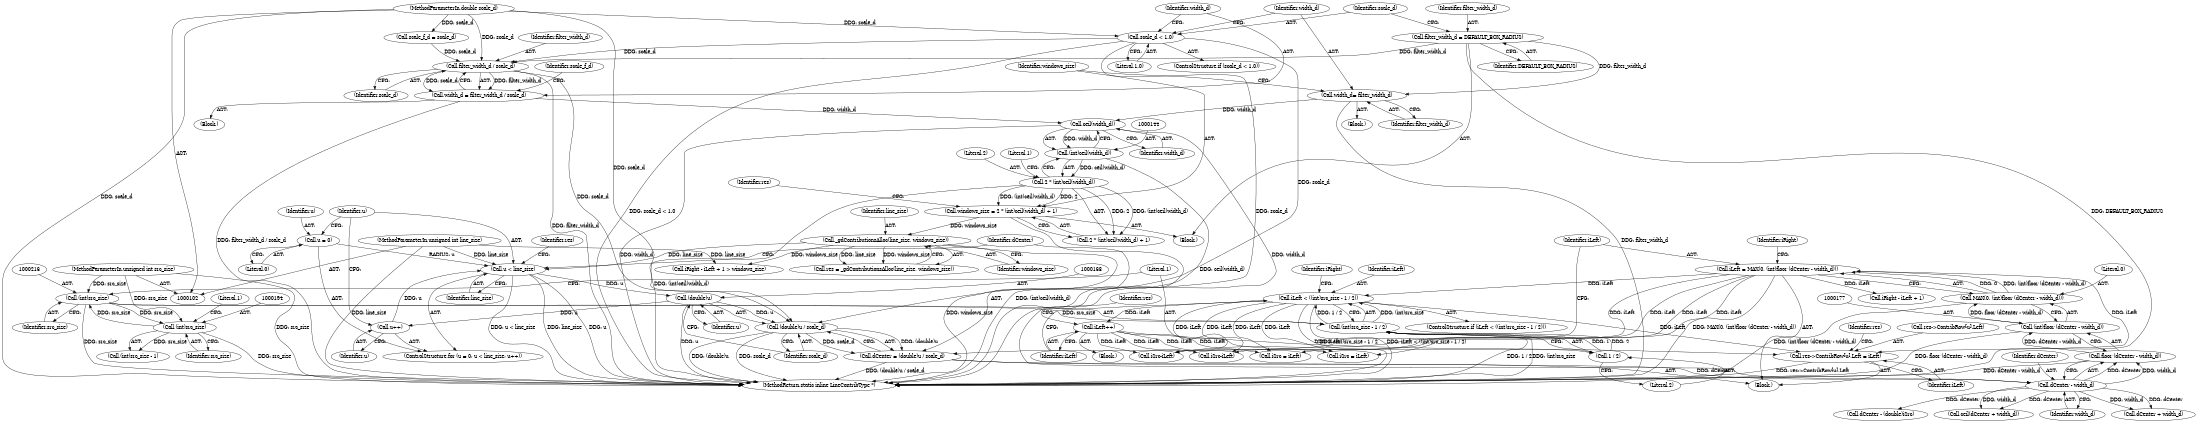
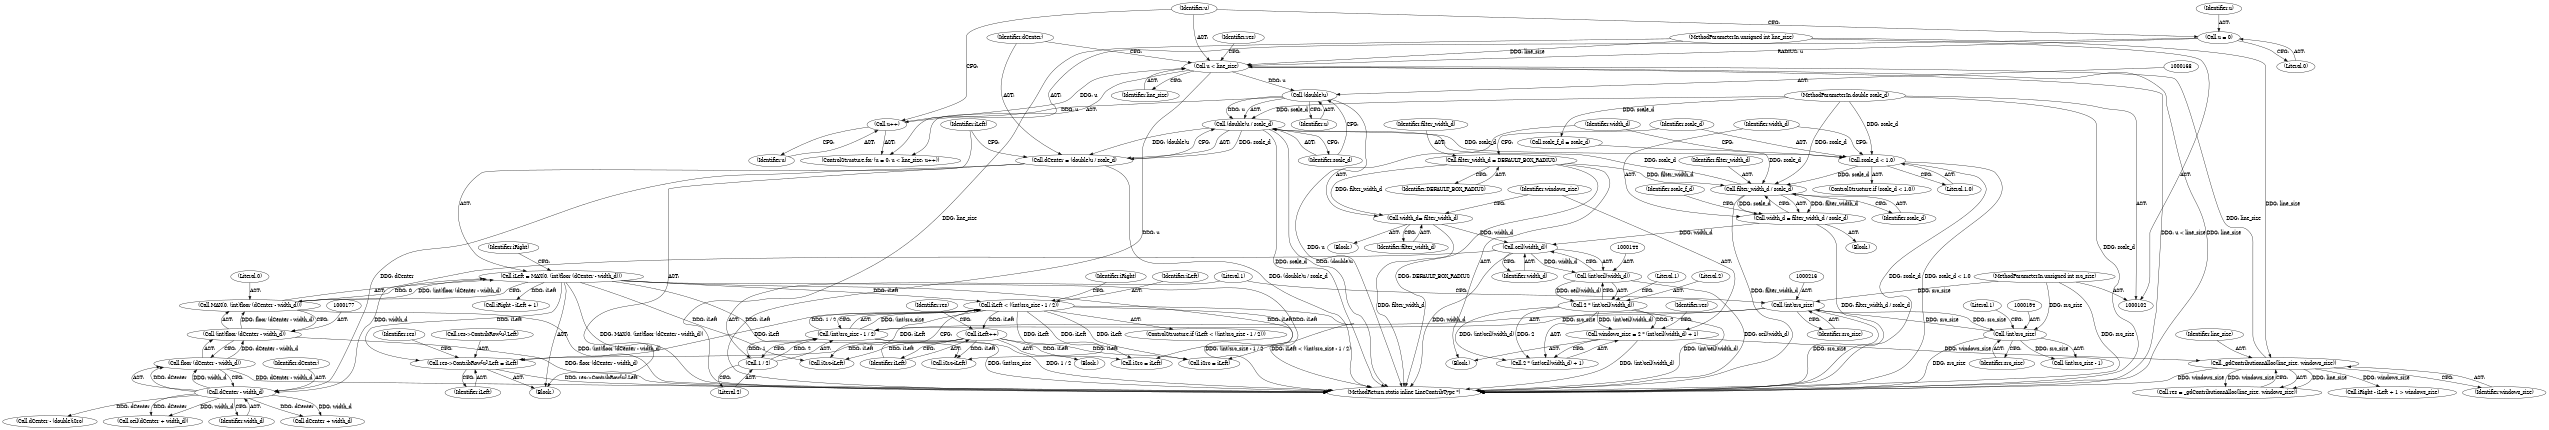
edge "(MethodParameterIn,unsigned int line_size)" -> "(Call,iRight - iLeft + 1 > windows_size)": now "(MethodParameterIn,unsigned int line_size)" -> "(Call,_gdContributionsAlloc(line_size, windows_size))"
edge "(Call,scale_d < 1.0)" -> "(Call,(double)u / scale_d)": reversed
